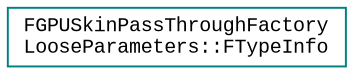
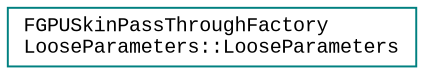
node "FGPUSkinPassThroughFactory LooseParameters::FTypeInfo": label "FGPUSkinPassThroughFactory LooseParameters::FTypeInfo" -> "FGPUSkinPassThroughFactory LooseParameters::LooseParameters"
